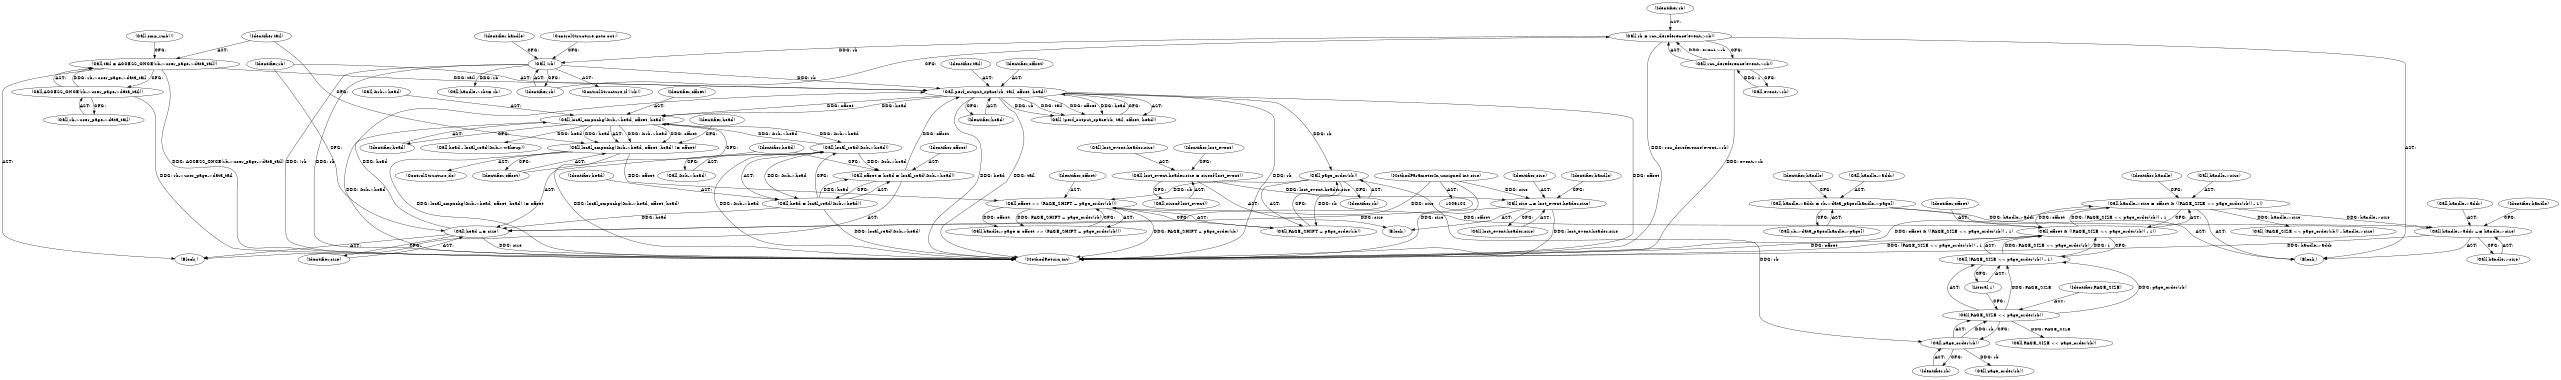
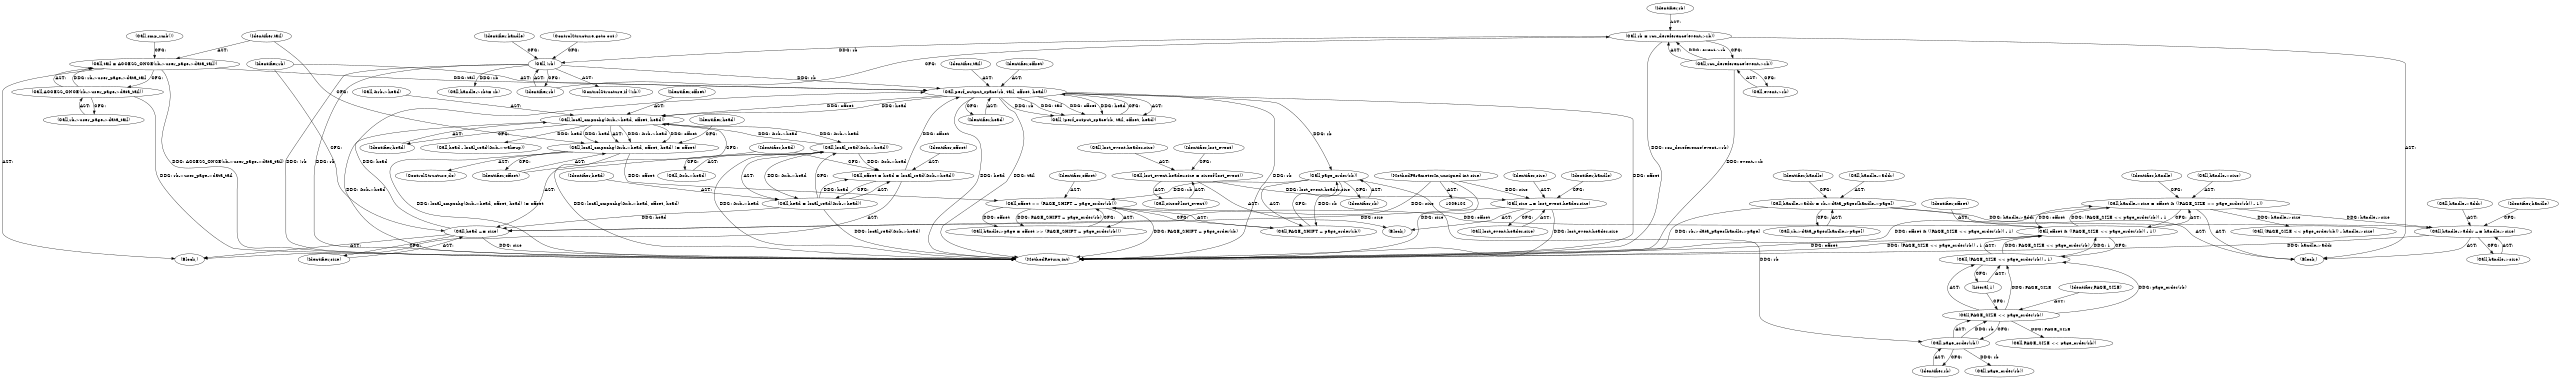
edge "(Call,event->rb)" -> "(Call,rcu_dereference(event->rb))": label "DDG: 1" -> "AST: "
edge "(Call,lost_event.header.size = sizeof(lost_event))" -> "(Call,sizeof(lost_event))": label "CFG: " -> "AST: "
edge "(Call,handle->addr = rb->data_pages[handle->page])" -> "(MethodReturn,int)": added, label "DDG: rb->data_pages[handle->page]"
